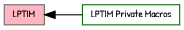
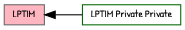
node "LPTIM Private Macros": label "LPTIM Private Macros" -> "LPTIM Private Private"
